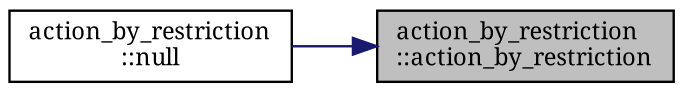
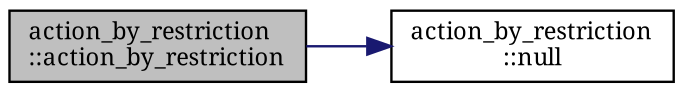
edge "action_by_restriction ::null" -> "action_by_restriction ::action_by_restriction": reversed
